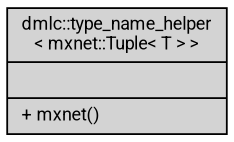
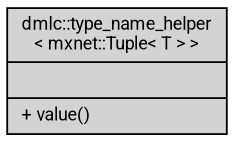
node "dmlc::type_name_helper": text "+ mxnet()" -> "+ value()"
